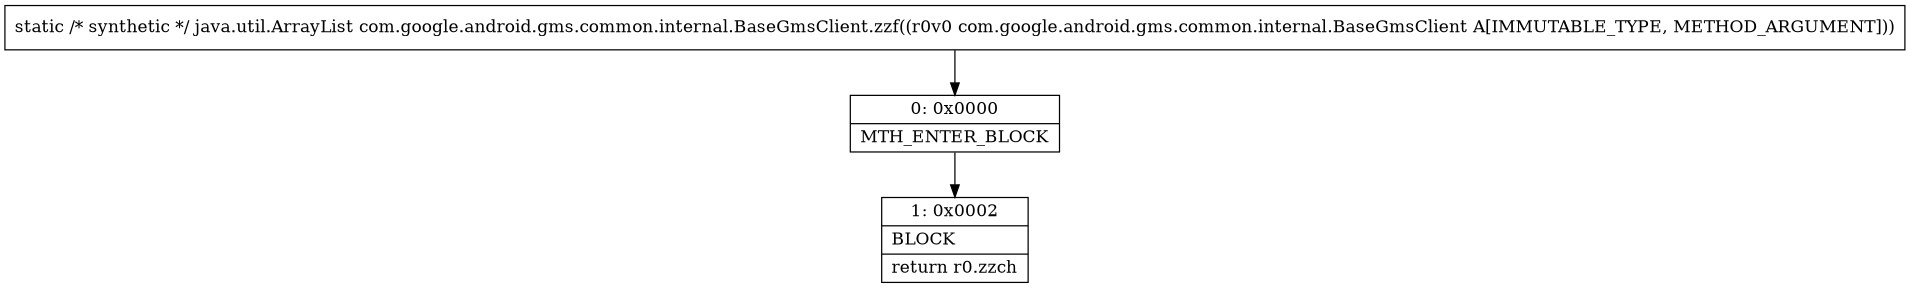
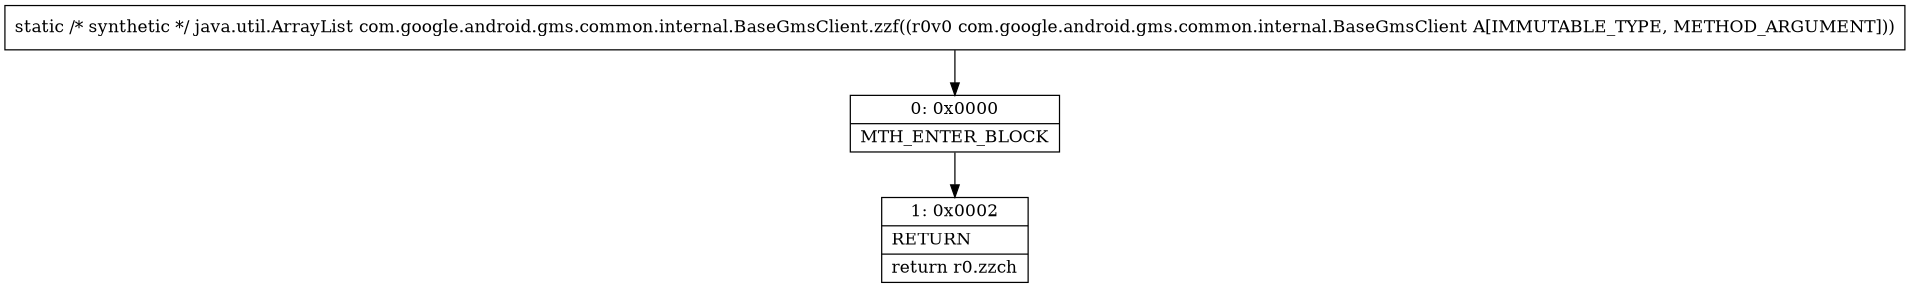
node "1: 0x0002": text "BLOCK" -> "RETURN"
